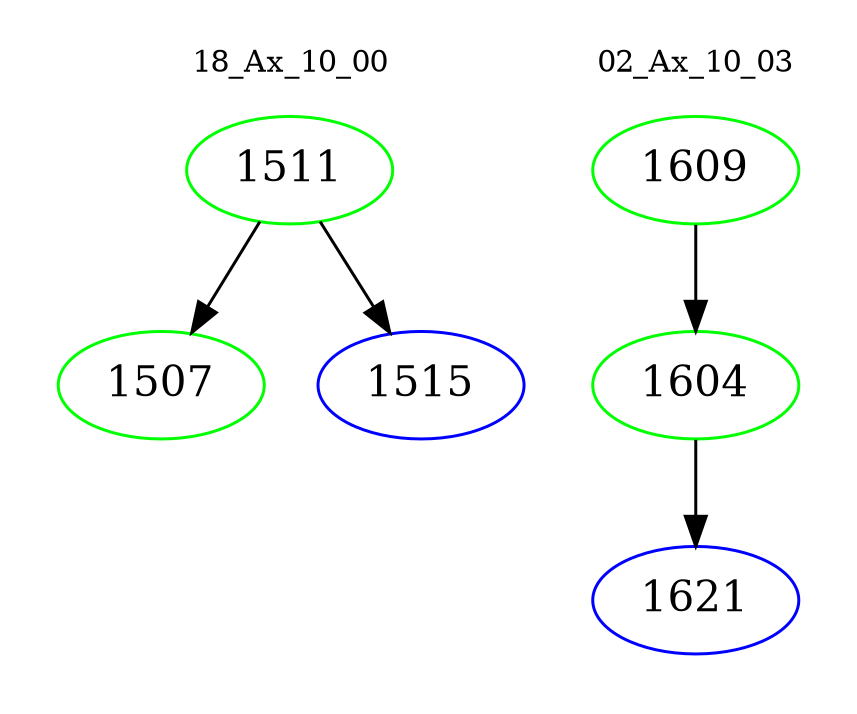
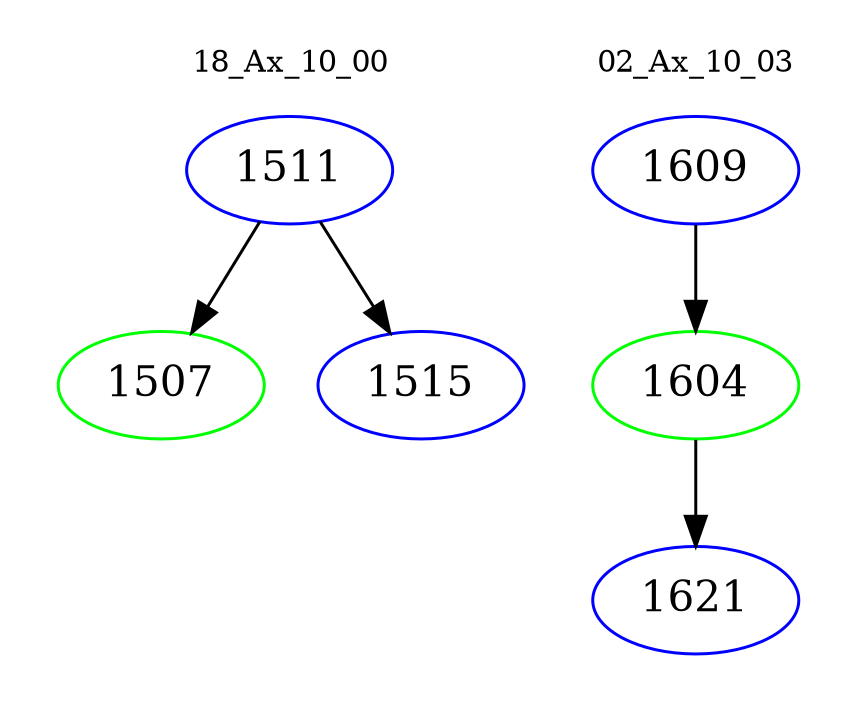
node "1511": color green -> blue
node "1609": color green -> blue
